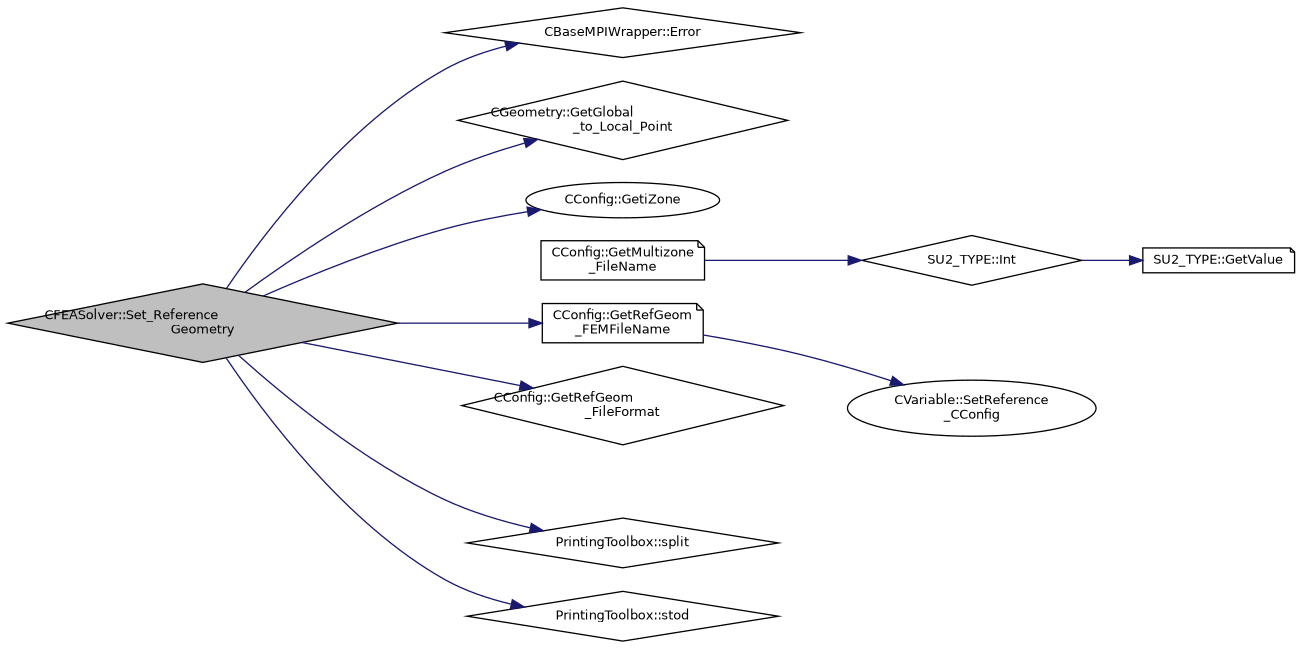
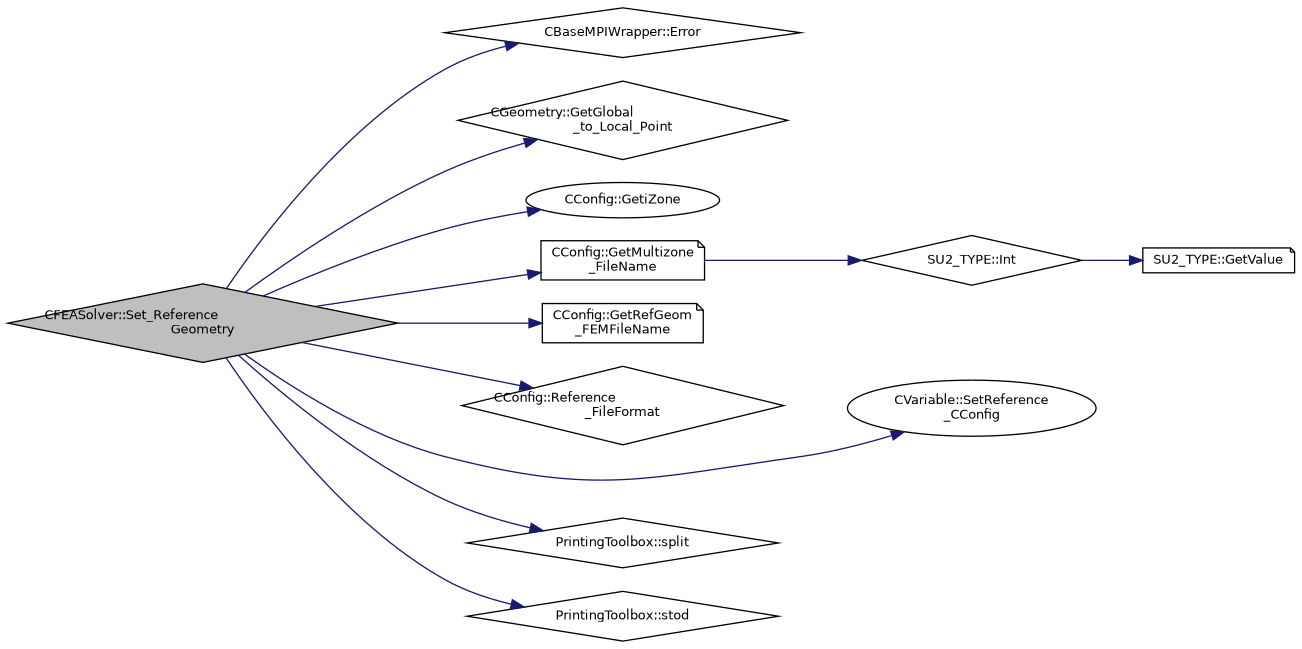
edge "CFEASolver::Set_Reference Geometry" -> "CConfig::GetMultizone _FileName": added
edge "CConfig::GetRefGeom _FEMFileName" -> "CVariable::SetReference _CConfig": now "CFEASolver::Set_Reference Geometry" -> "CVariable::SetReference _CConfig"
node "CConfig::GetRefGeom _FileFormat": label "CConfig::GetRefGeom _FileFormat" -> "CConfig::Reference _FileFormat"
